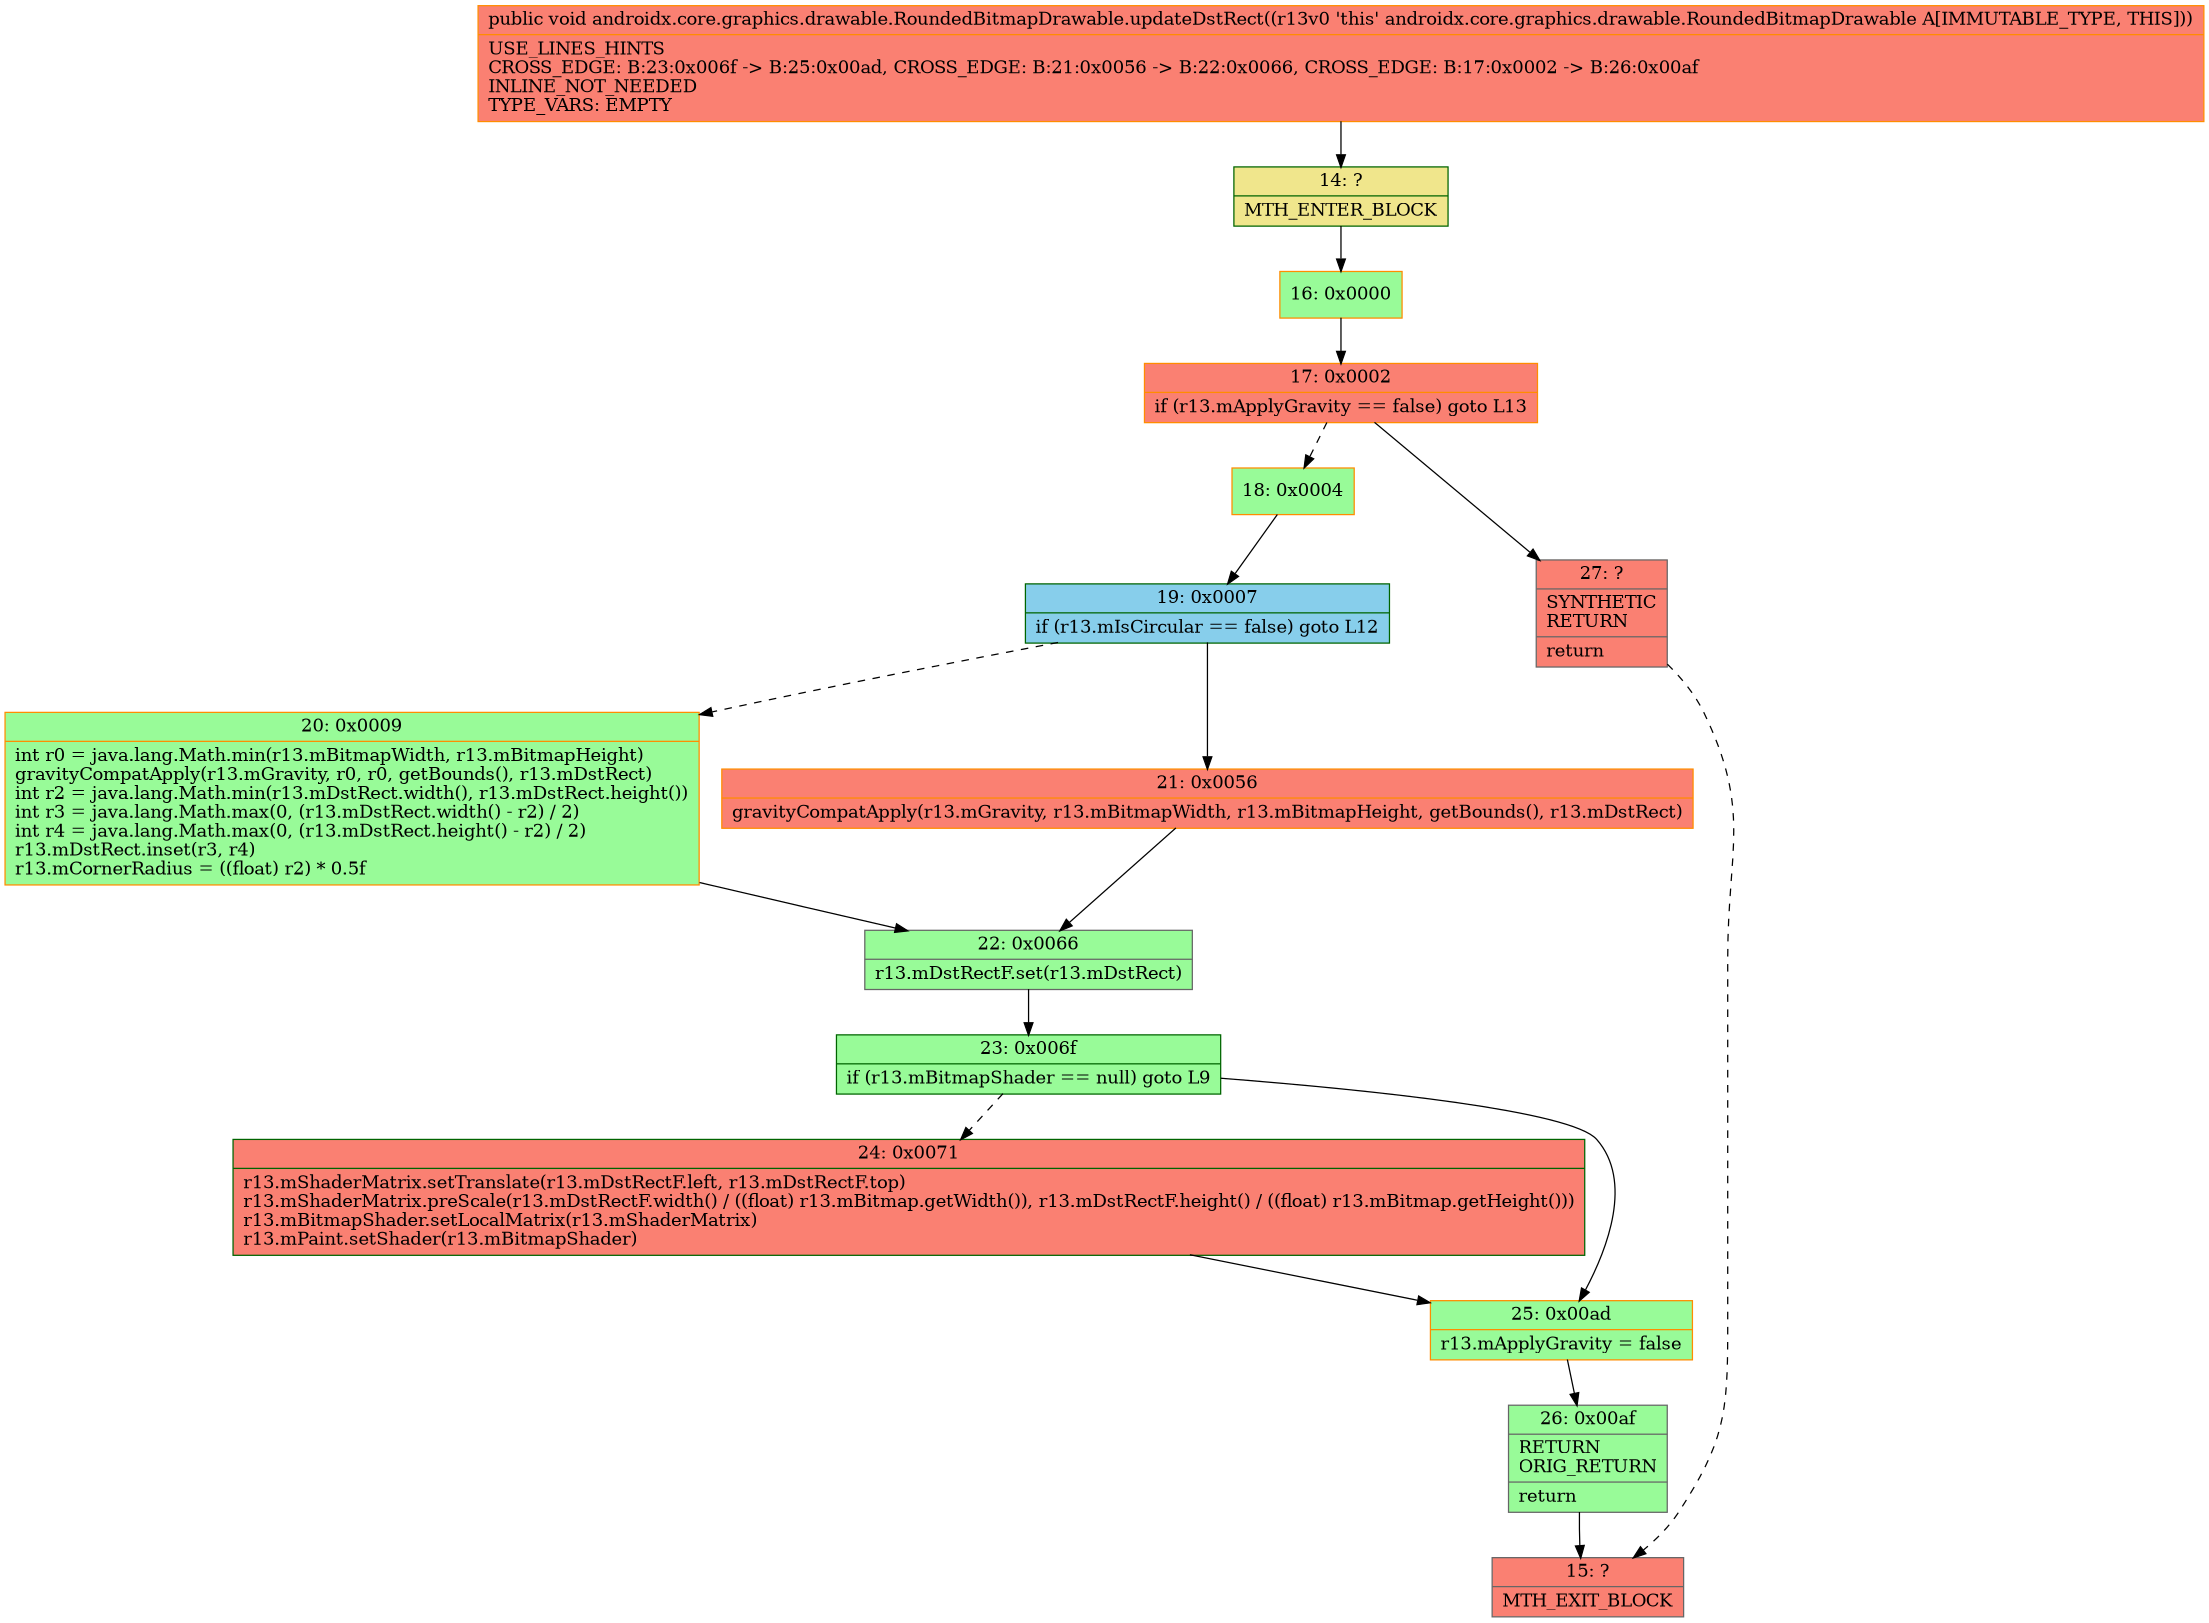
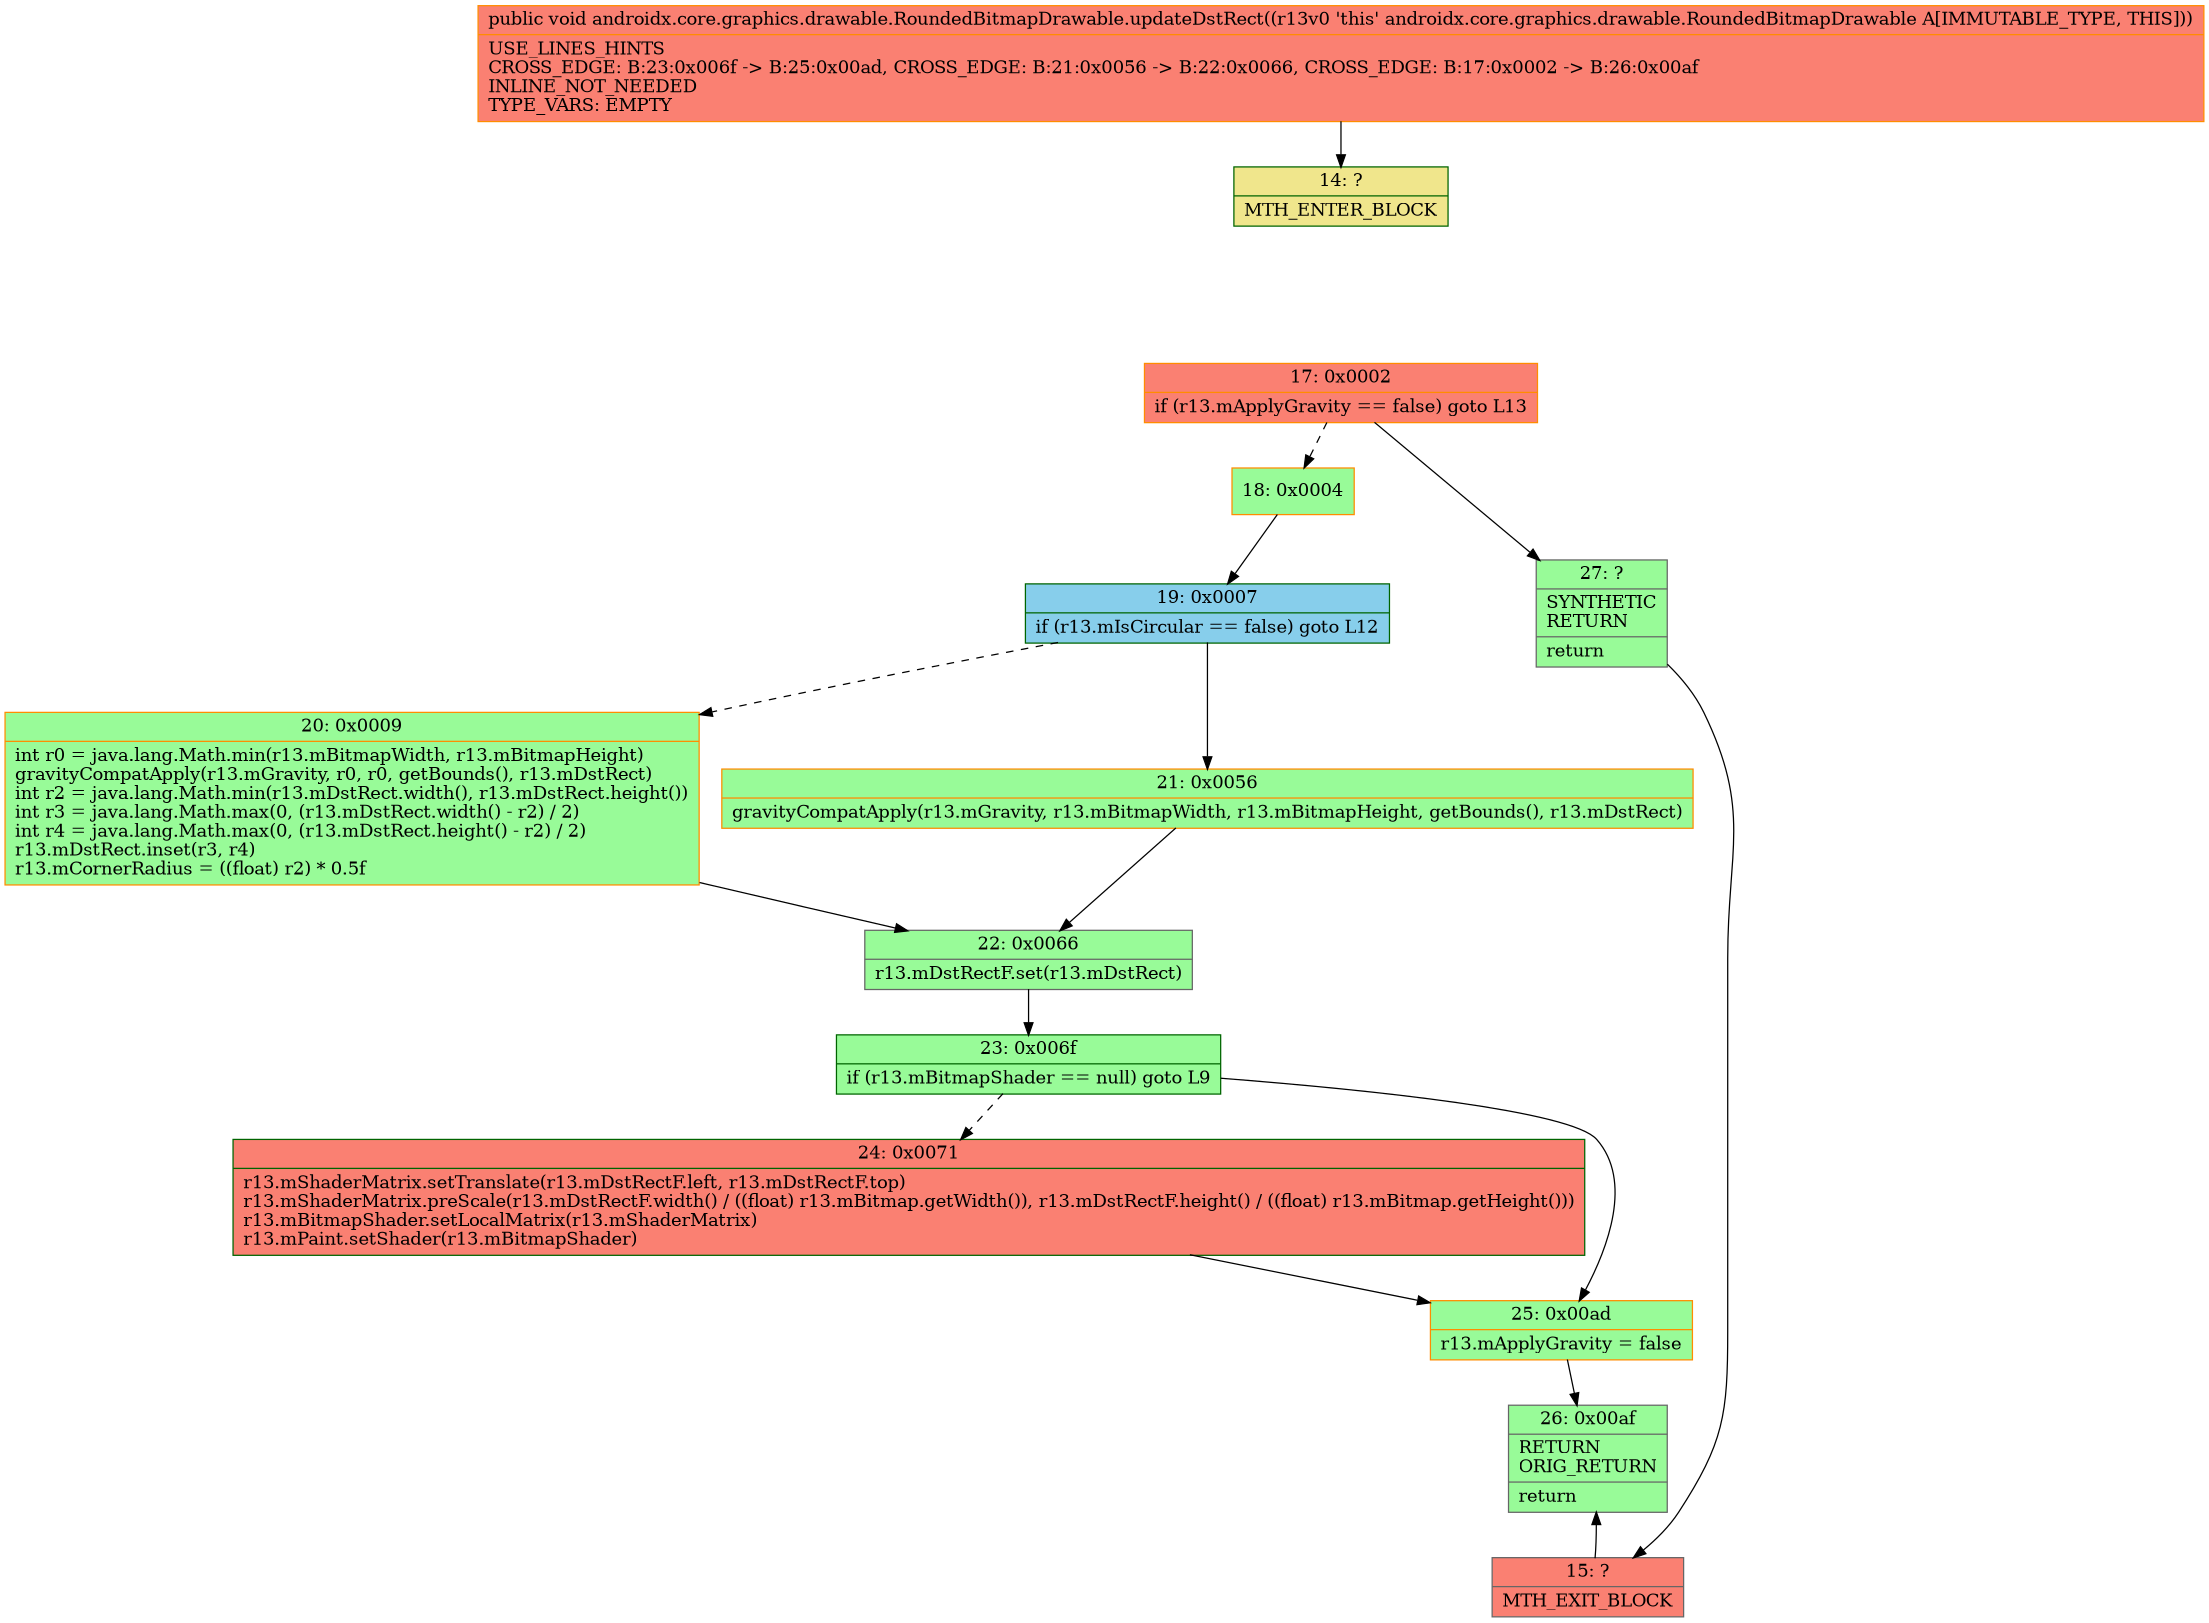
node "16: 0x0000": removed
node "27: ?": fillcolor salmon -> palegreen
node "21: 0x0056": fillcolor salmon -> palegreen
edge "27: ?" -> "15: ?": style dashed -> solid
edge "26: 0x00af" -> "15: ?": reversed
